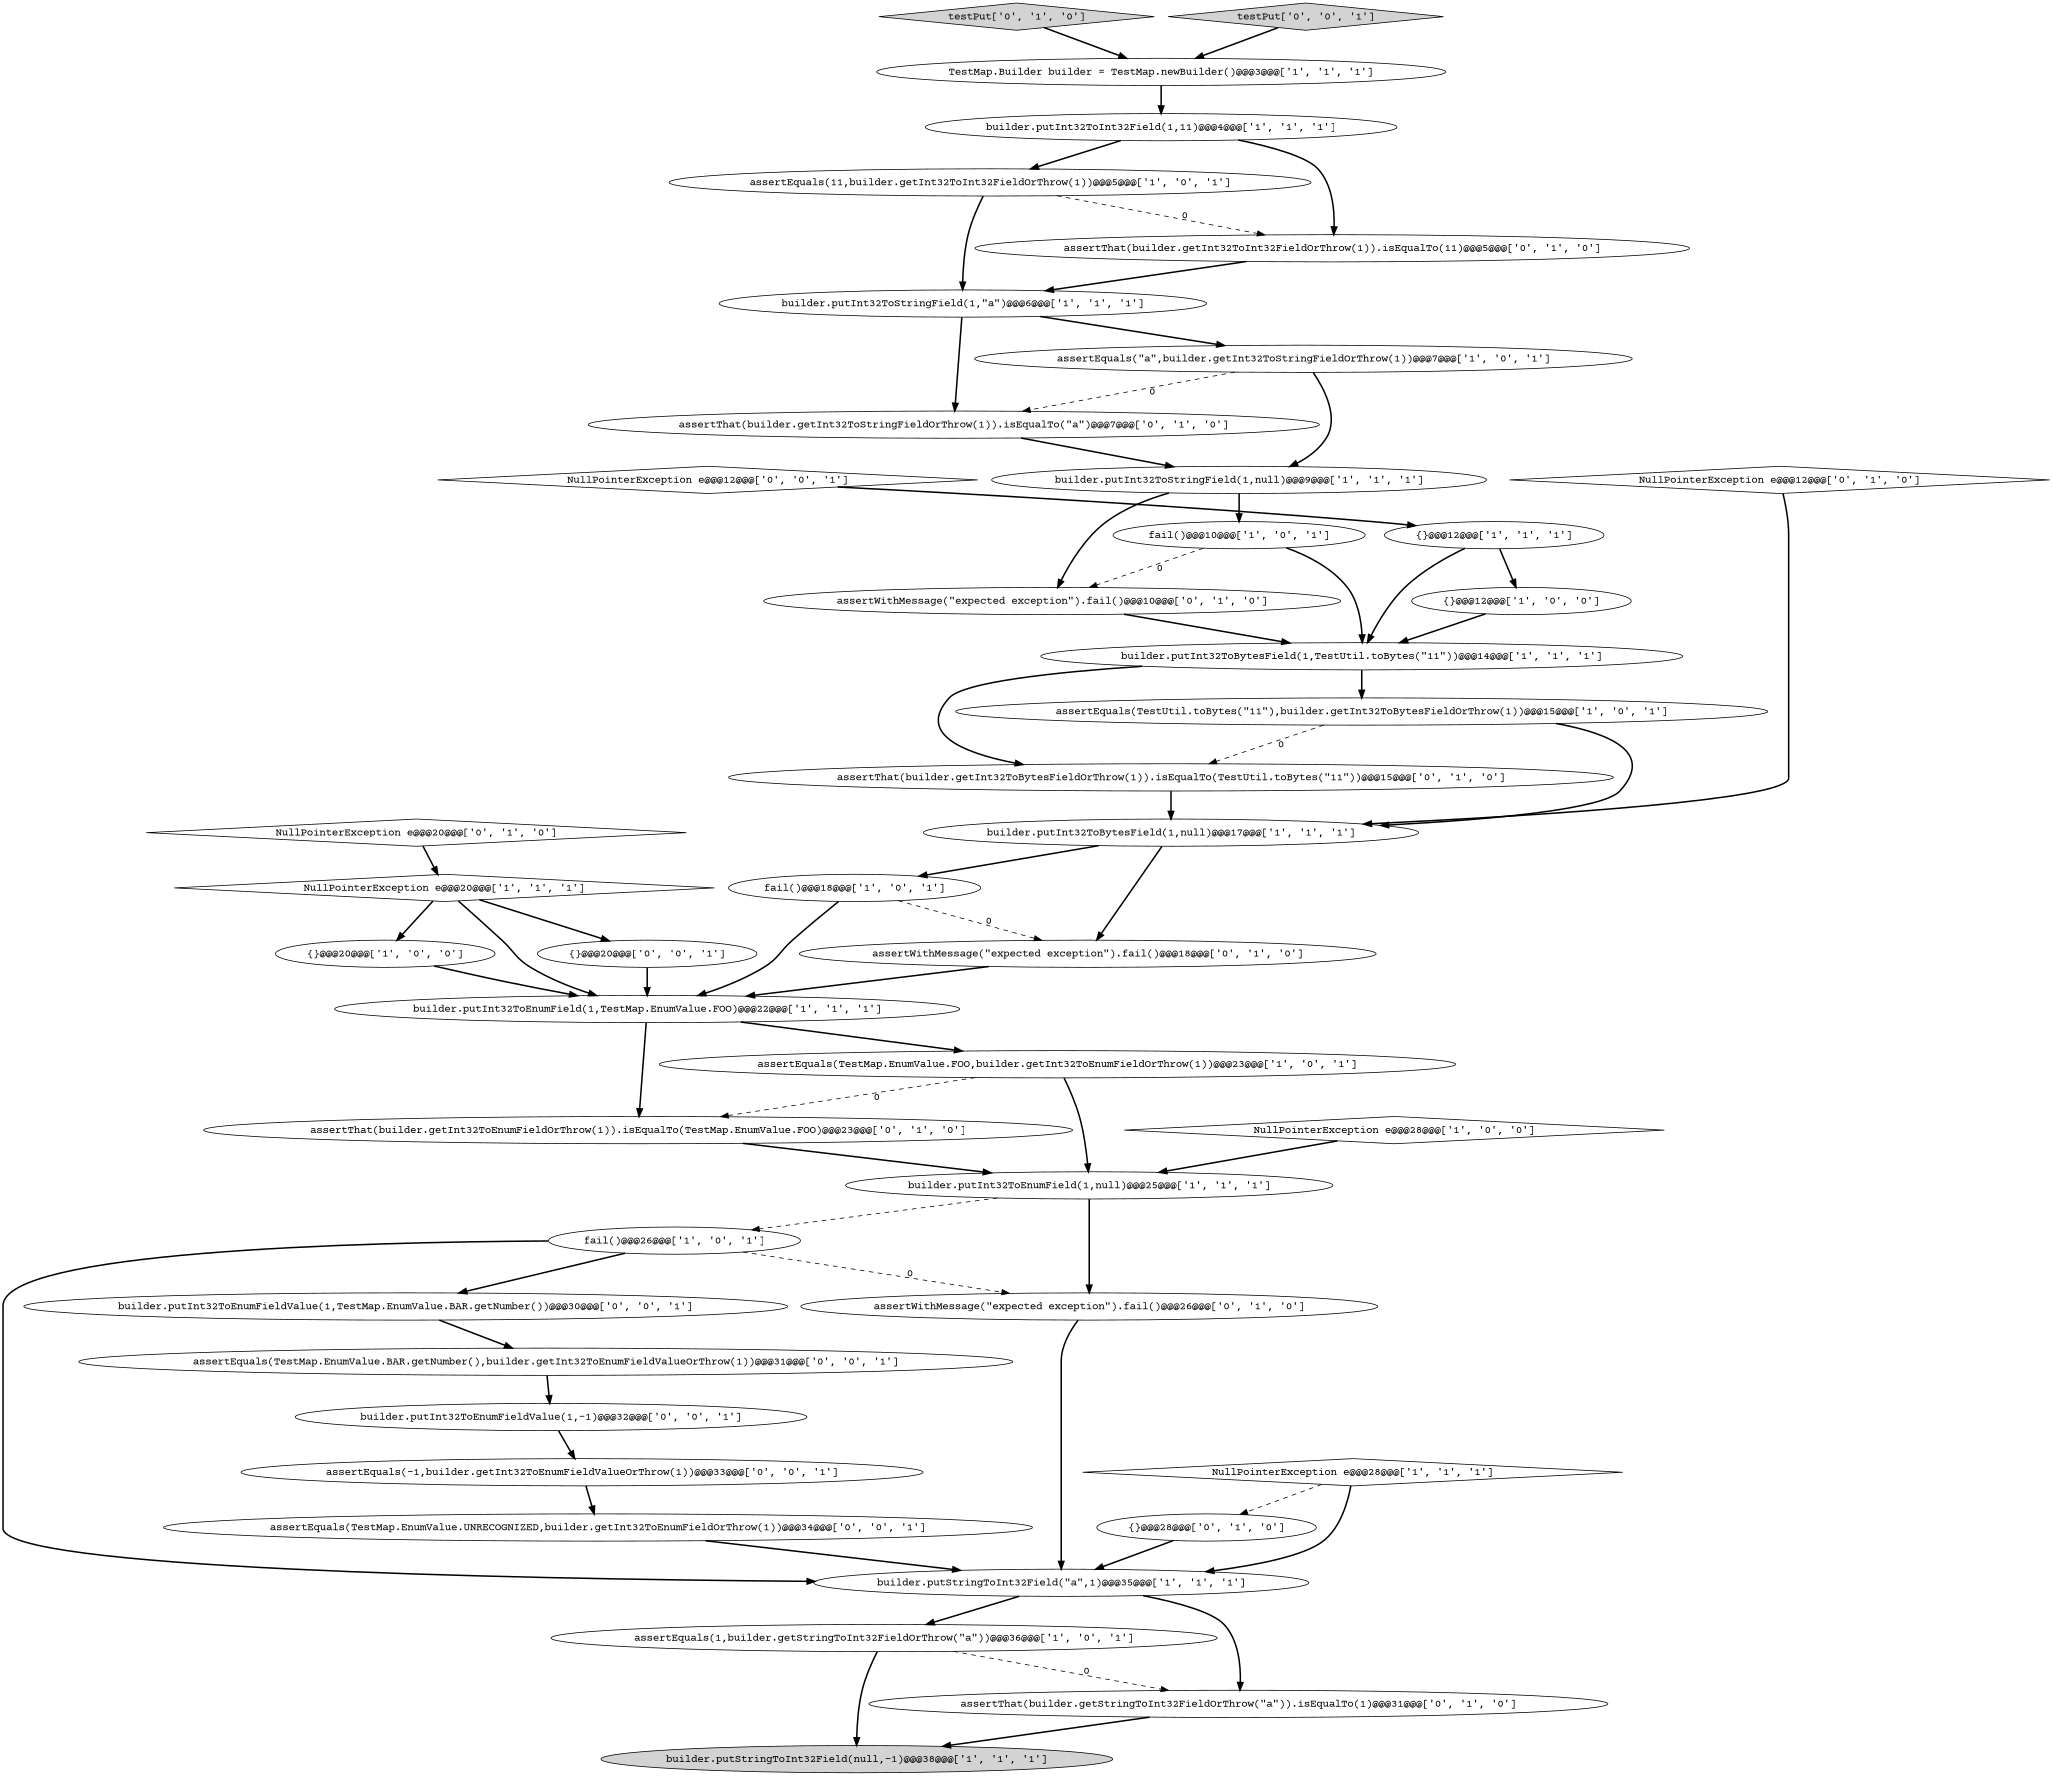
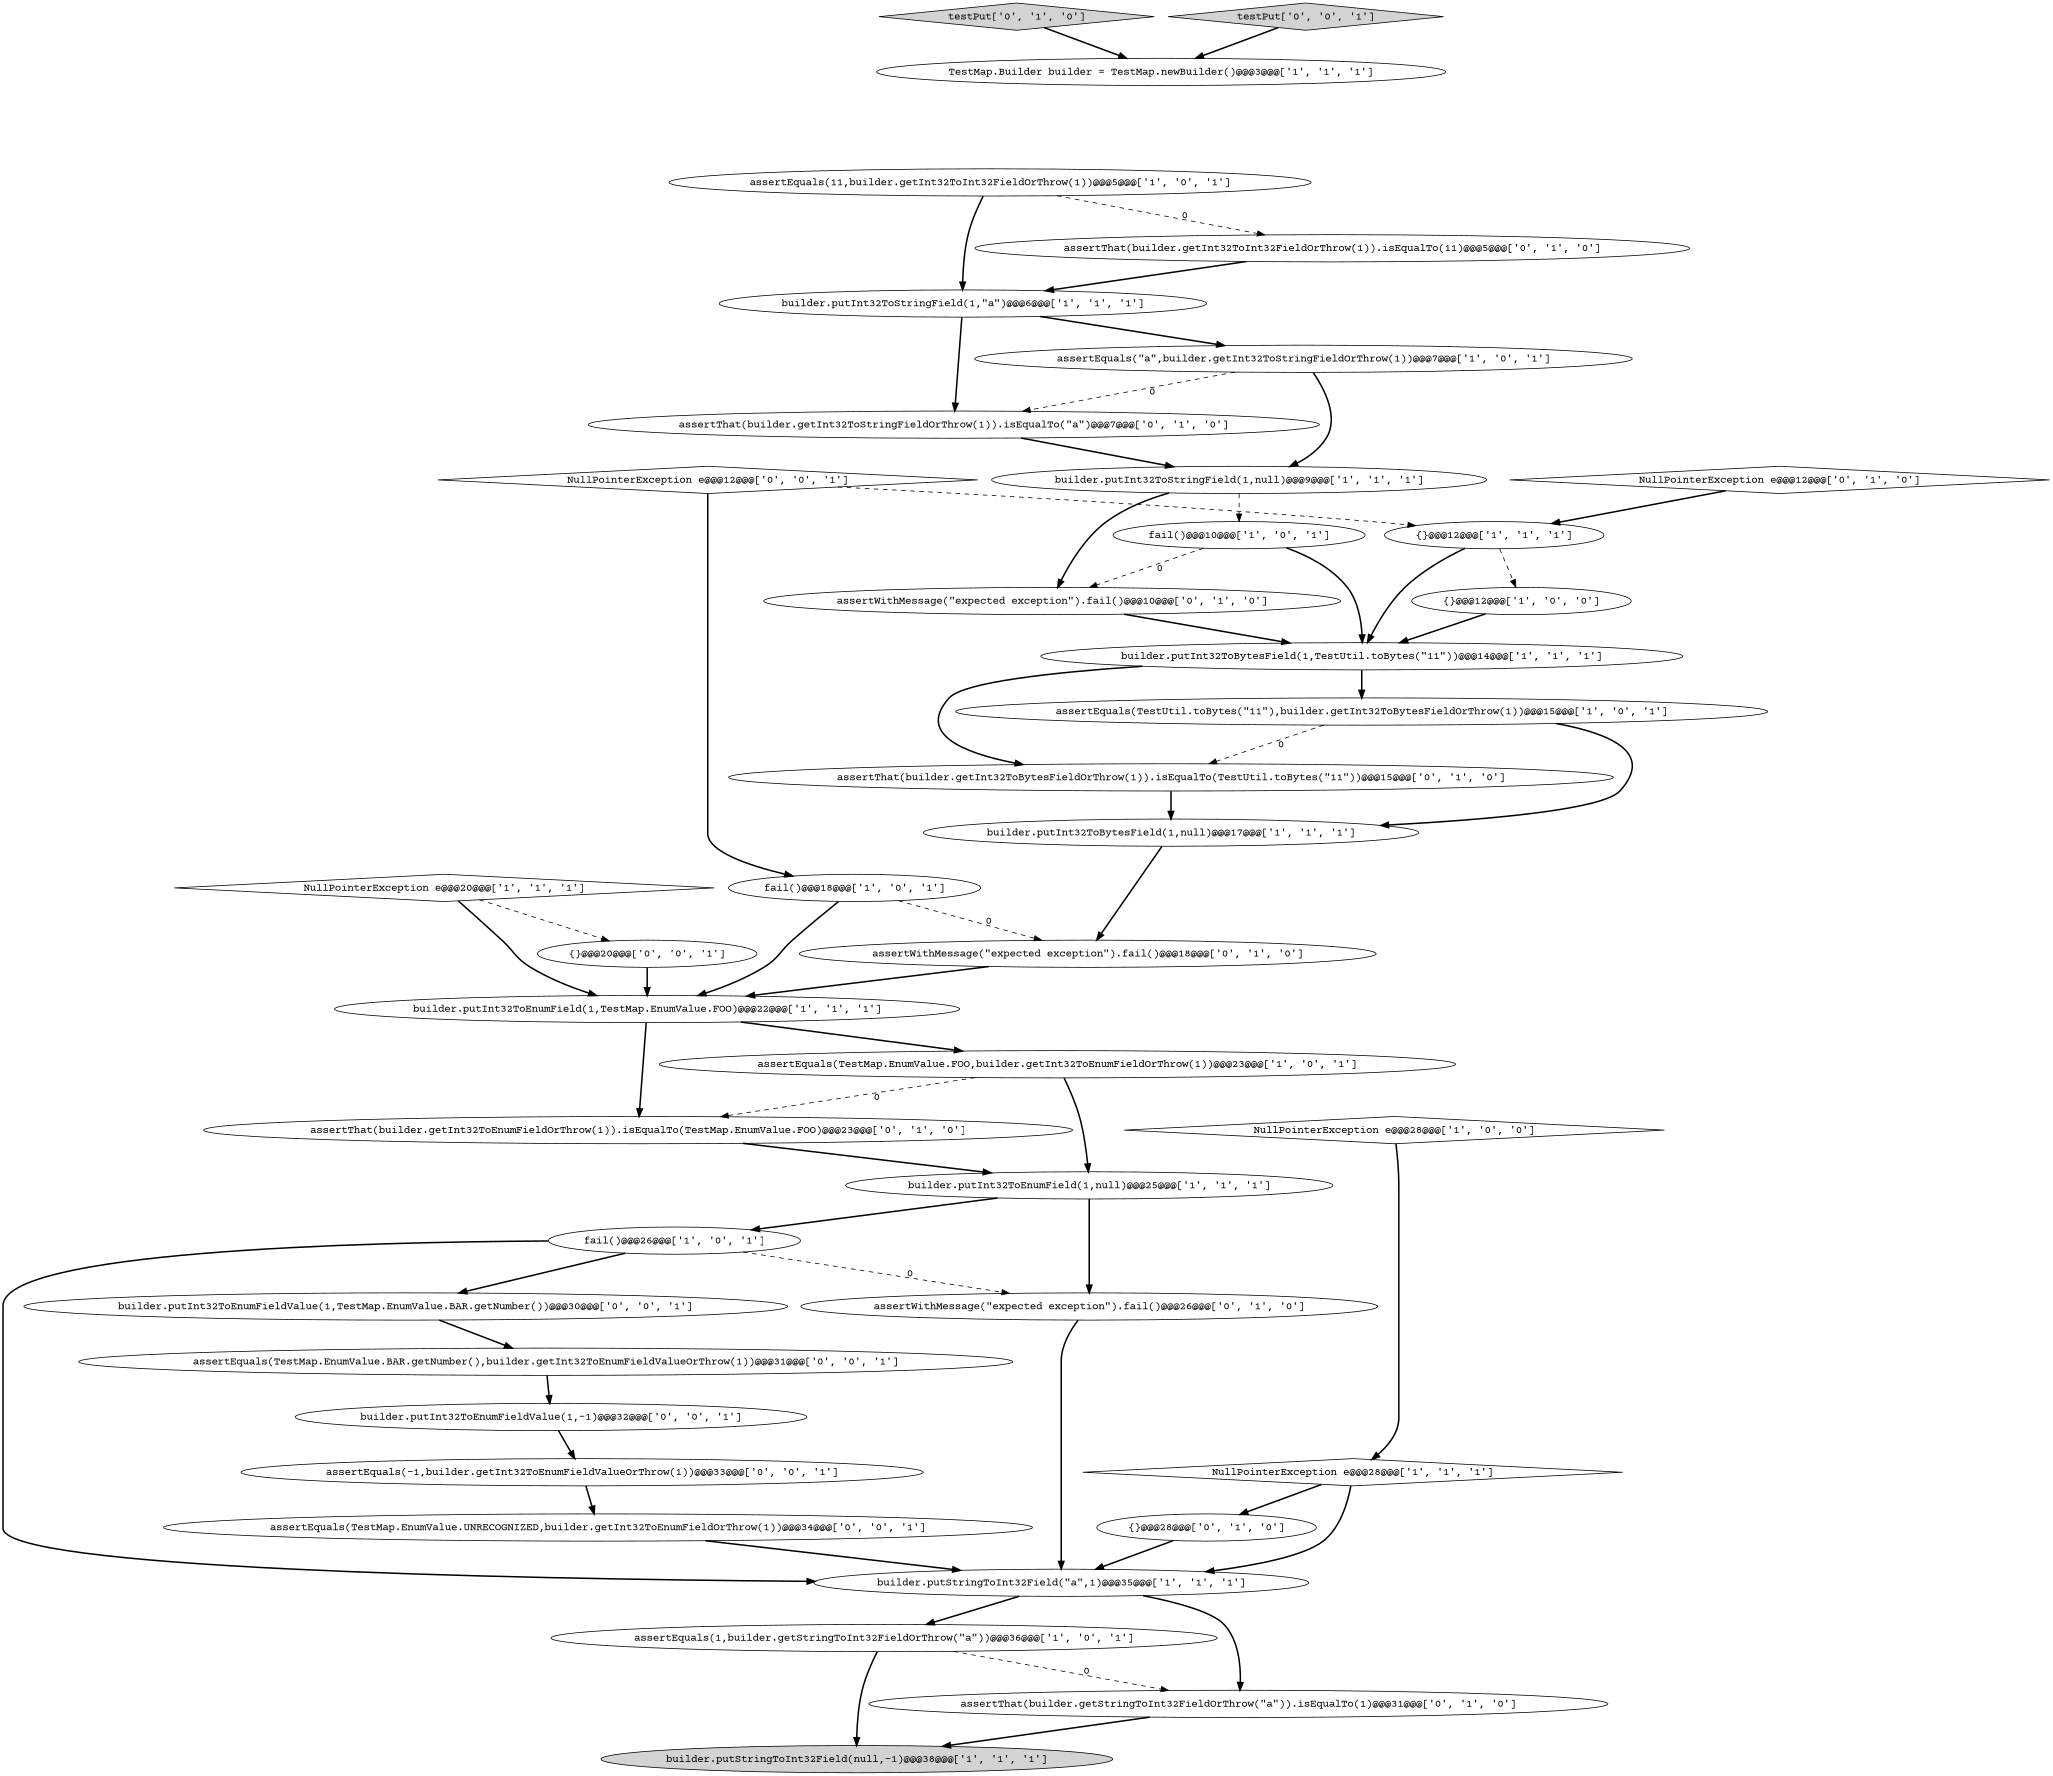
node "builder.putInt32ToInt32Field(1,11)@@@4@@@['1', '1', '1']": removed
edge "NullPointerException e@@@12@@@['0', '0', '1']" -> "{}@@@12@@@['1', '1', '1']": style bold -> dashed
edge "builder.putInt32ToStringField(1,null)@@@9@@@['1', '1', '1']" -> "fail()@@@10@@@['1', '0', '1']": style bold -> dashed
edge "{}@@@12@@@['1', '1', '1']" -> "{}@@@12@@@['1', '0', '0']": style bold -> dashed
edge "NullPointerException e@@@12@@@['0', '1', '0']" -> "builder.putInt32ToBytesField(1,null)@@@17@@@['1', '1', '1']": now "NullPointerException e@@@12@@@['0', '1', '0']" -> "{}@@@12@@@['1', '1', '1']"
node "NullPointerException e@@@20@@@['0', '1', '0']": removed
edge "builder.putInt32ToBytesField(1,null)@@@17@@@['1', '1', '1']" -> "fail()@@@18@@@['1', '0', '1']": now "NullPointerException e@@@12@@@['0', '0', '1']" -> "fail()@@@18@@@['1', '0', '1']"
edge "NullPointerException e@@@20@@@['1', '1', '1']" -> "{}@@@20@@@['0', '0', '1']": style bold -> dashed
node "{}@@@20@@@['1', '0', '0']": removed
edge "NullPointerException e@@@28@@@['1', '0', '0']" -> "builder.putInt32ToEnumField(1,null)@@@25@@@['1', '1', '1']": now "NullPointerException e@@@28@@@['1', '0', '0']" -> "NullPointerException e@@@28@@@['1', '1', '1']"
edge "builder.putInt32ToEnumField(1,null)@@@25@@@['1', '1', '1']" -> "fail()@@@26@@@['1', '0', '1']": style dashed -> bold
edge "NullPointerException e@@@28@@@['1', '1', '1']" -> "{}@@@28@@@['0', '1', '0']": style dashed -> bold
